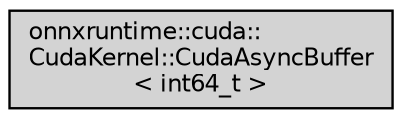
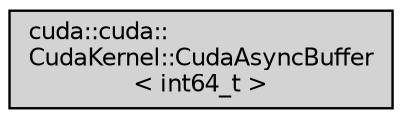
node "onnxruntime::cuda:: CudaKernel::CudaAsyncBuffer < int64_t >": label "onnxruntime::cuda:: CudaKernel::CudaAsyncBuffer < int64_t >" -> "cuda::cuda:: CudaKernel::CudaAsyncBuffer < int64_t >"
